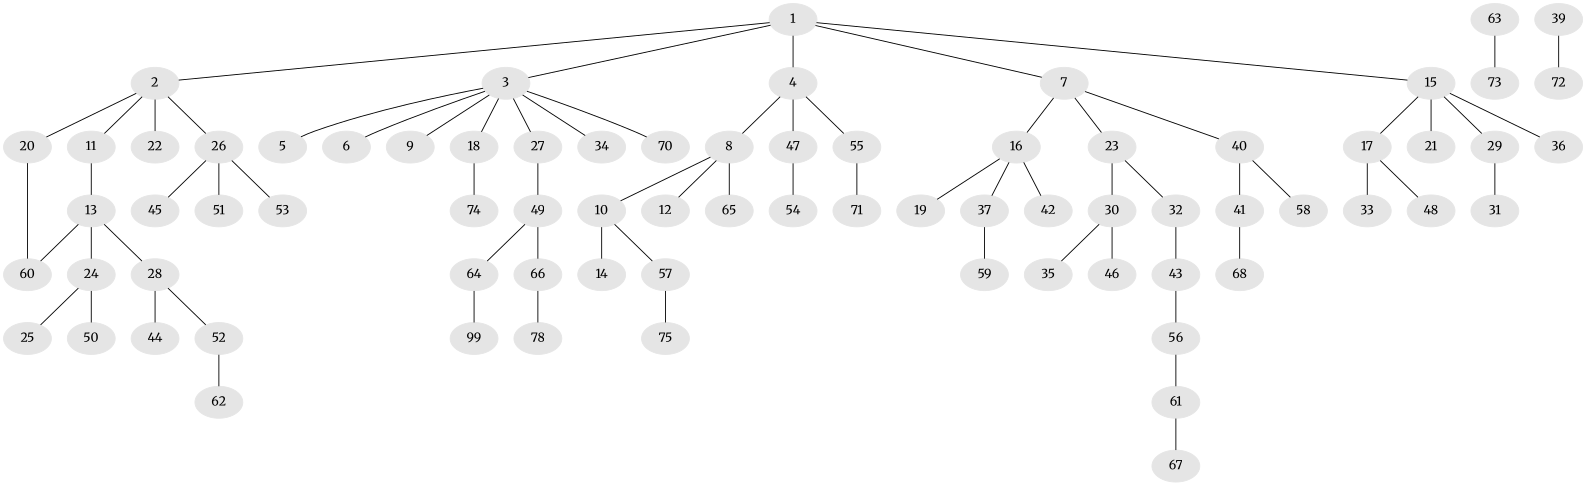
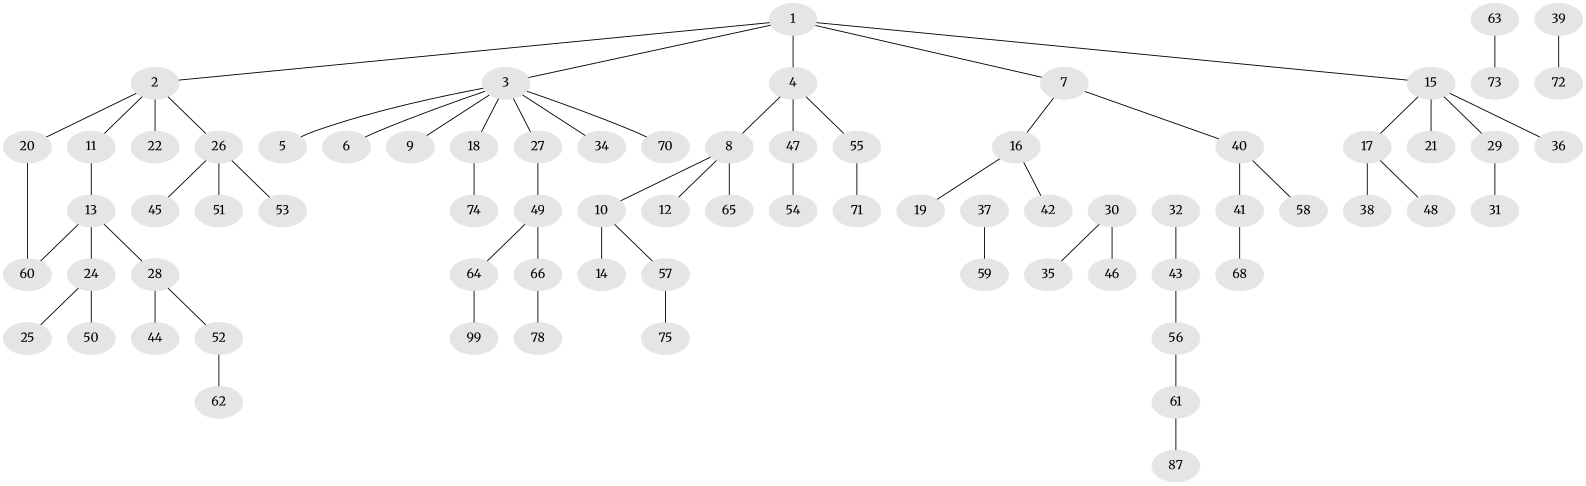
node "23": removed
edge "16" -- "37": removed
node "33": label "33" -> "38"
node "67": label "67" -> "87"
